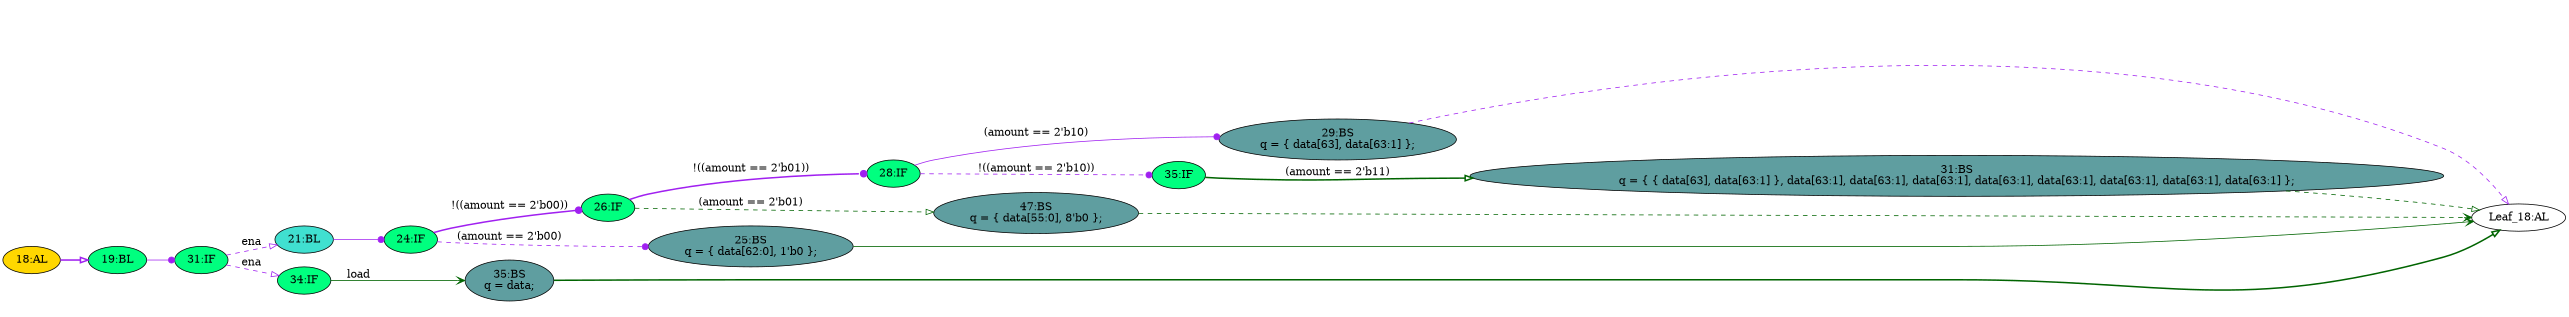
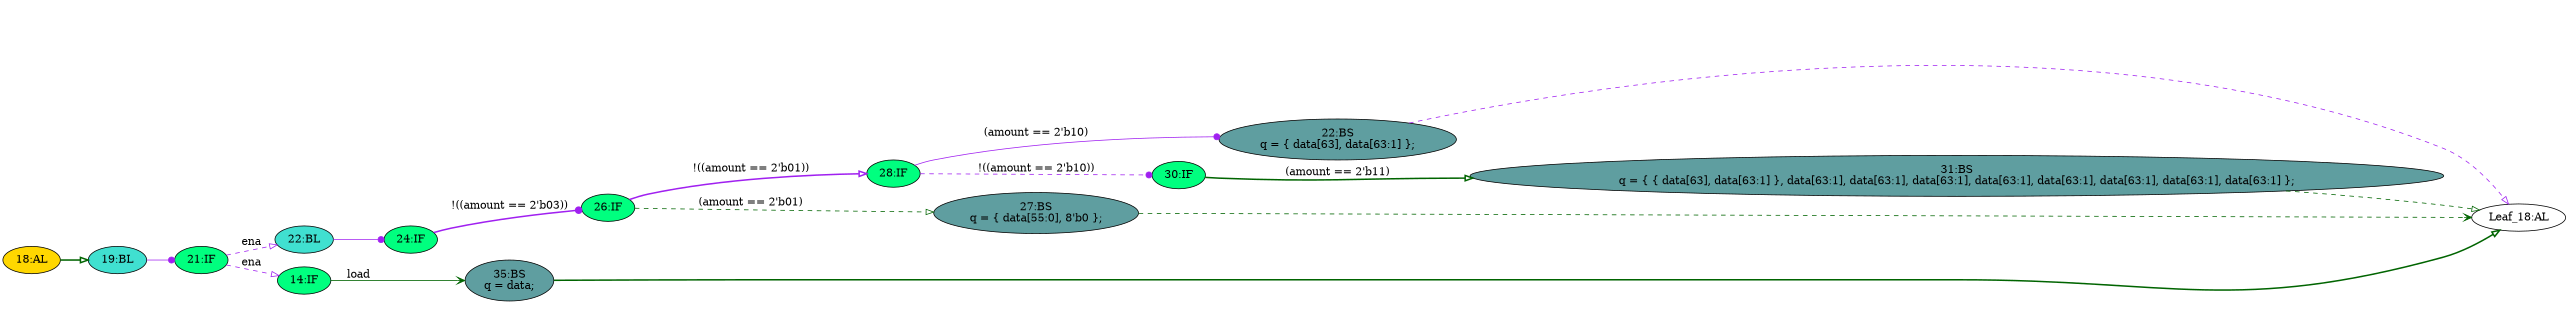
node "29:BS q = { data[63], data[63:1] };": label "29:BS q = { data[63], data[63:1] };" -> "22:BS q = { data[63], data[63:1] };"
node "35:IF": label "35:IF" -> "30:IF"
edge "26:IF" -> "28:IF": arrowhead dot -> onormal
edge "24:IF" -> "26:IF": label "!((amount == 2'b00))" -> "!((amount == 2'b03))"
node "47:BS q = { data[55:0], 8'b0 };": label "47:BS q = { data[55:0], 8'b0 };" -> "27:BS q = { data[55:0], 8'b0 };"
node "21:BL": label "21:BL" -> "22:BL"
node "25:BS q = { data[62:0], 1'b0 };": removed
edge "18:AL" -> "19:BL": color purple -> darkgreen
node "19:BL": fillcolor springgreen -> turquoise
node "31:IF": label "31:IF" -> "21:IF"
node "34:IF": label "34:IF" -> "14:IF"
